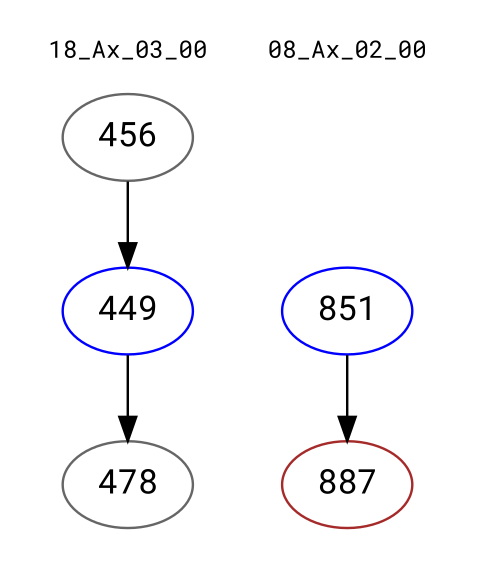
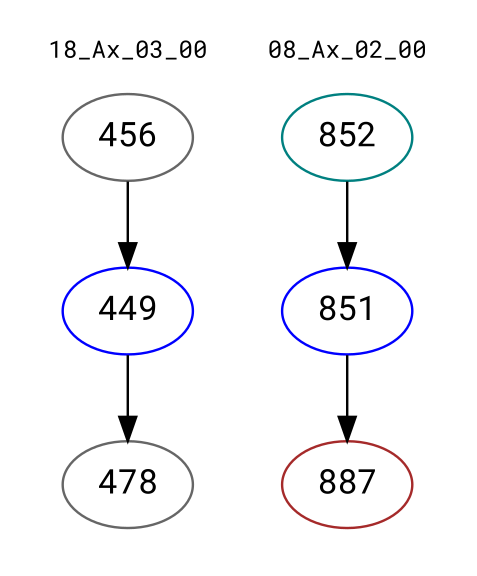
node "852": added
